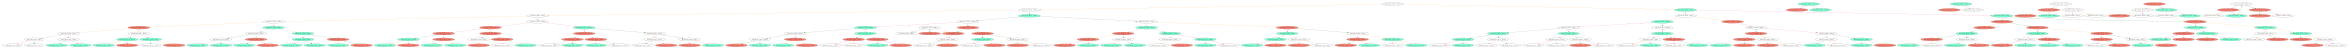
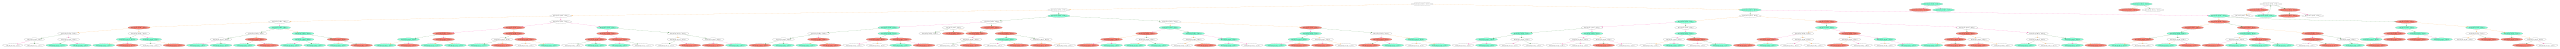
node "Node{data=[5650, 5650]}": added
node "Node{data=[3177, 3177]}": added
